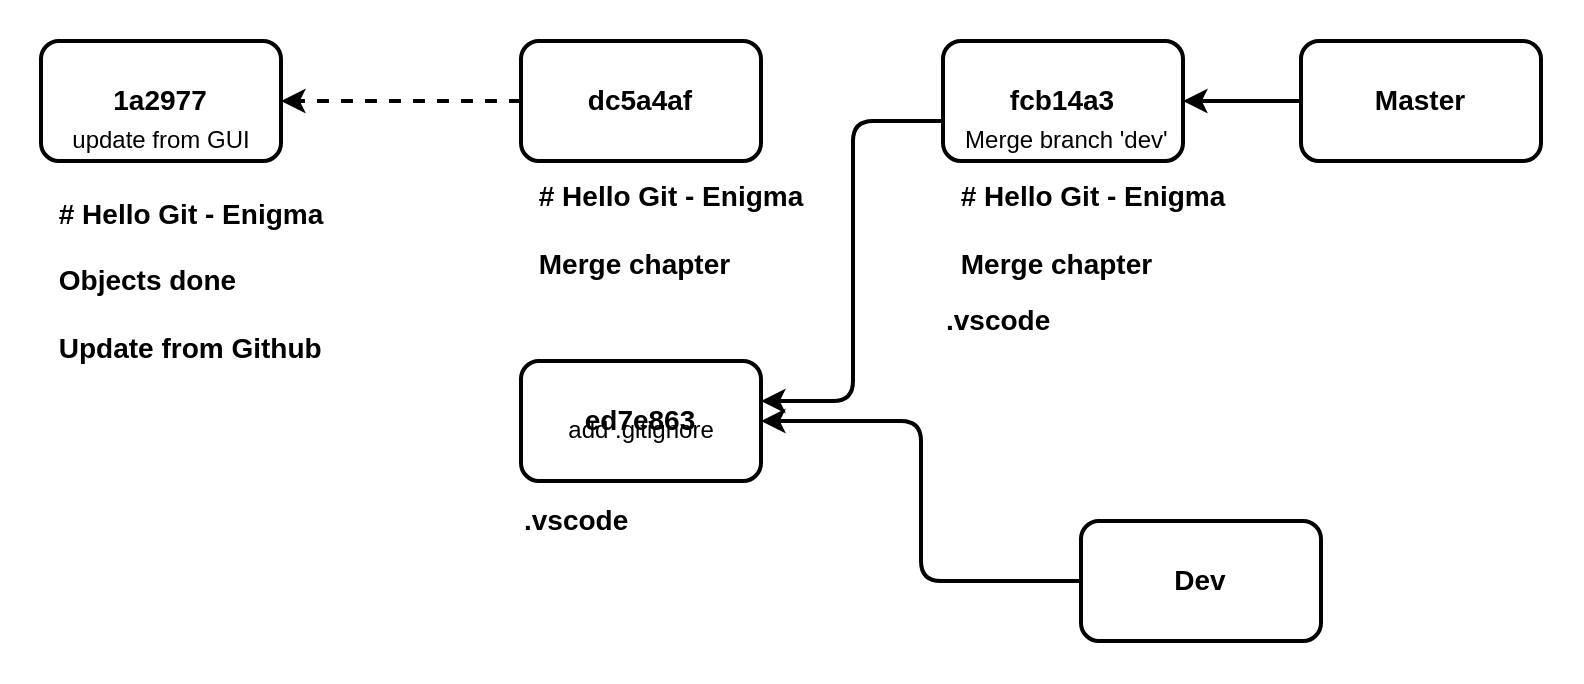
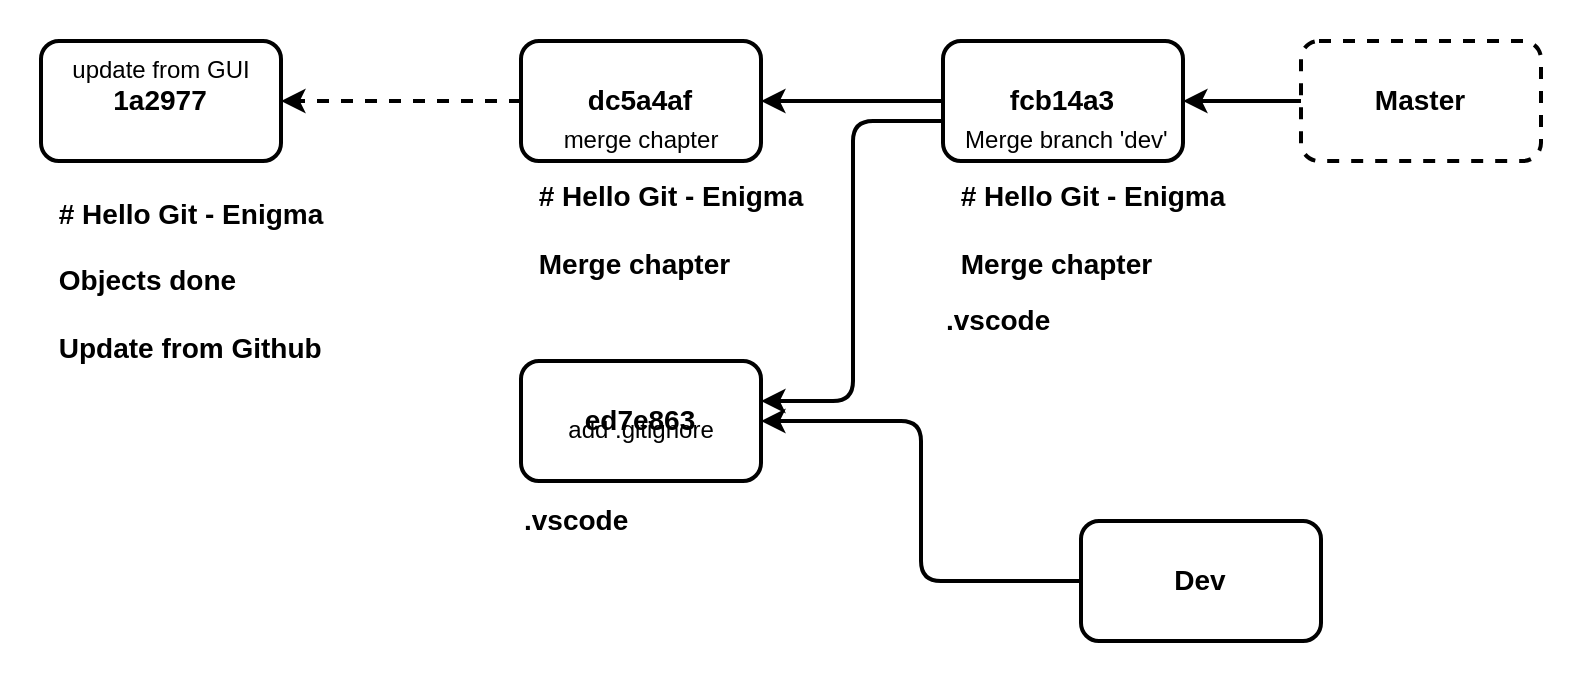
edge "fcb14a3" -> "dc5a4af": added
node "Master": style solid -> dashed
node "update from GUI": moved (161, 141) -> (161, 71)
node "merge chapter": added
